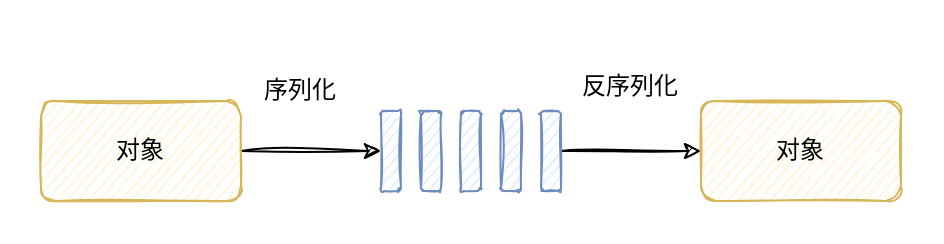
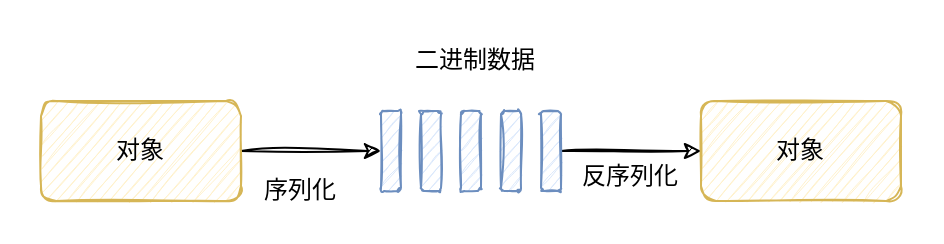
node "二进制数据": added
node "反序列化": moved (631, 86) -> (631, 176)
node "序列化": moved (301, 91) -> (301, 191)
